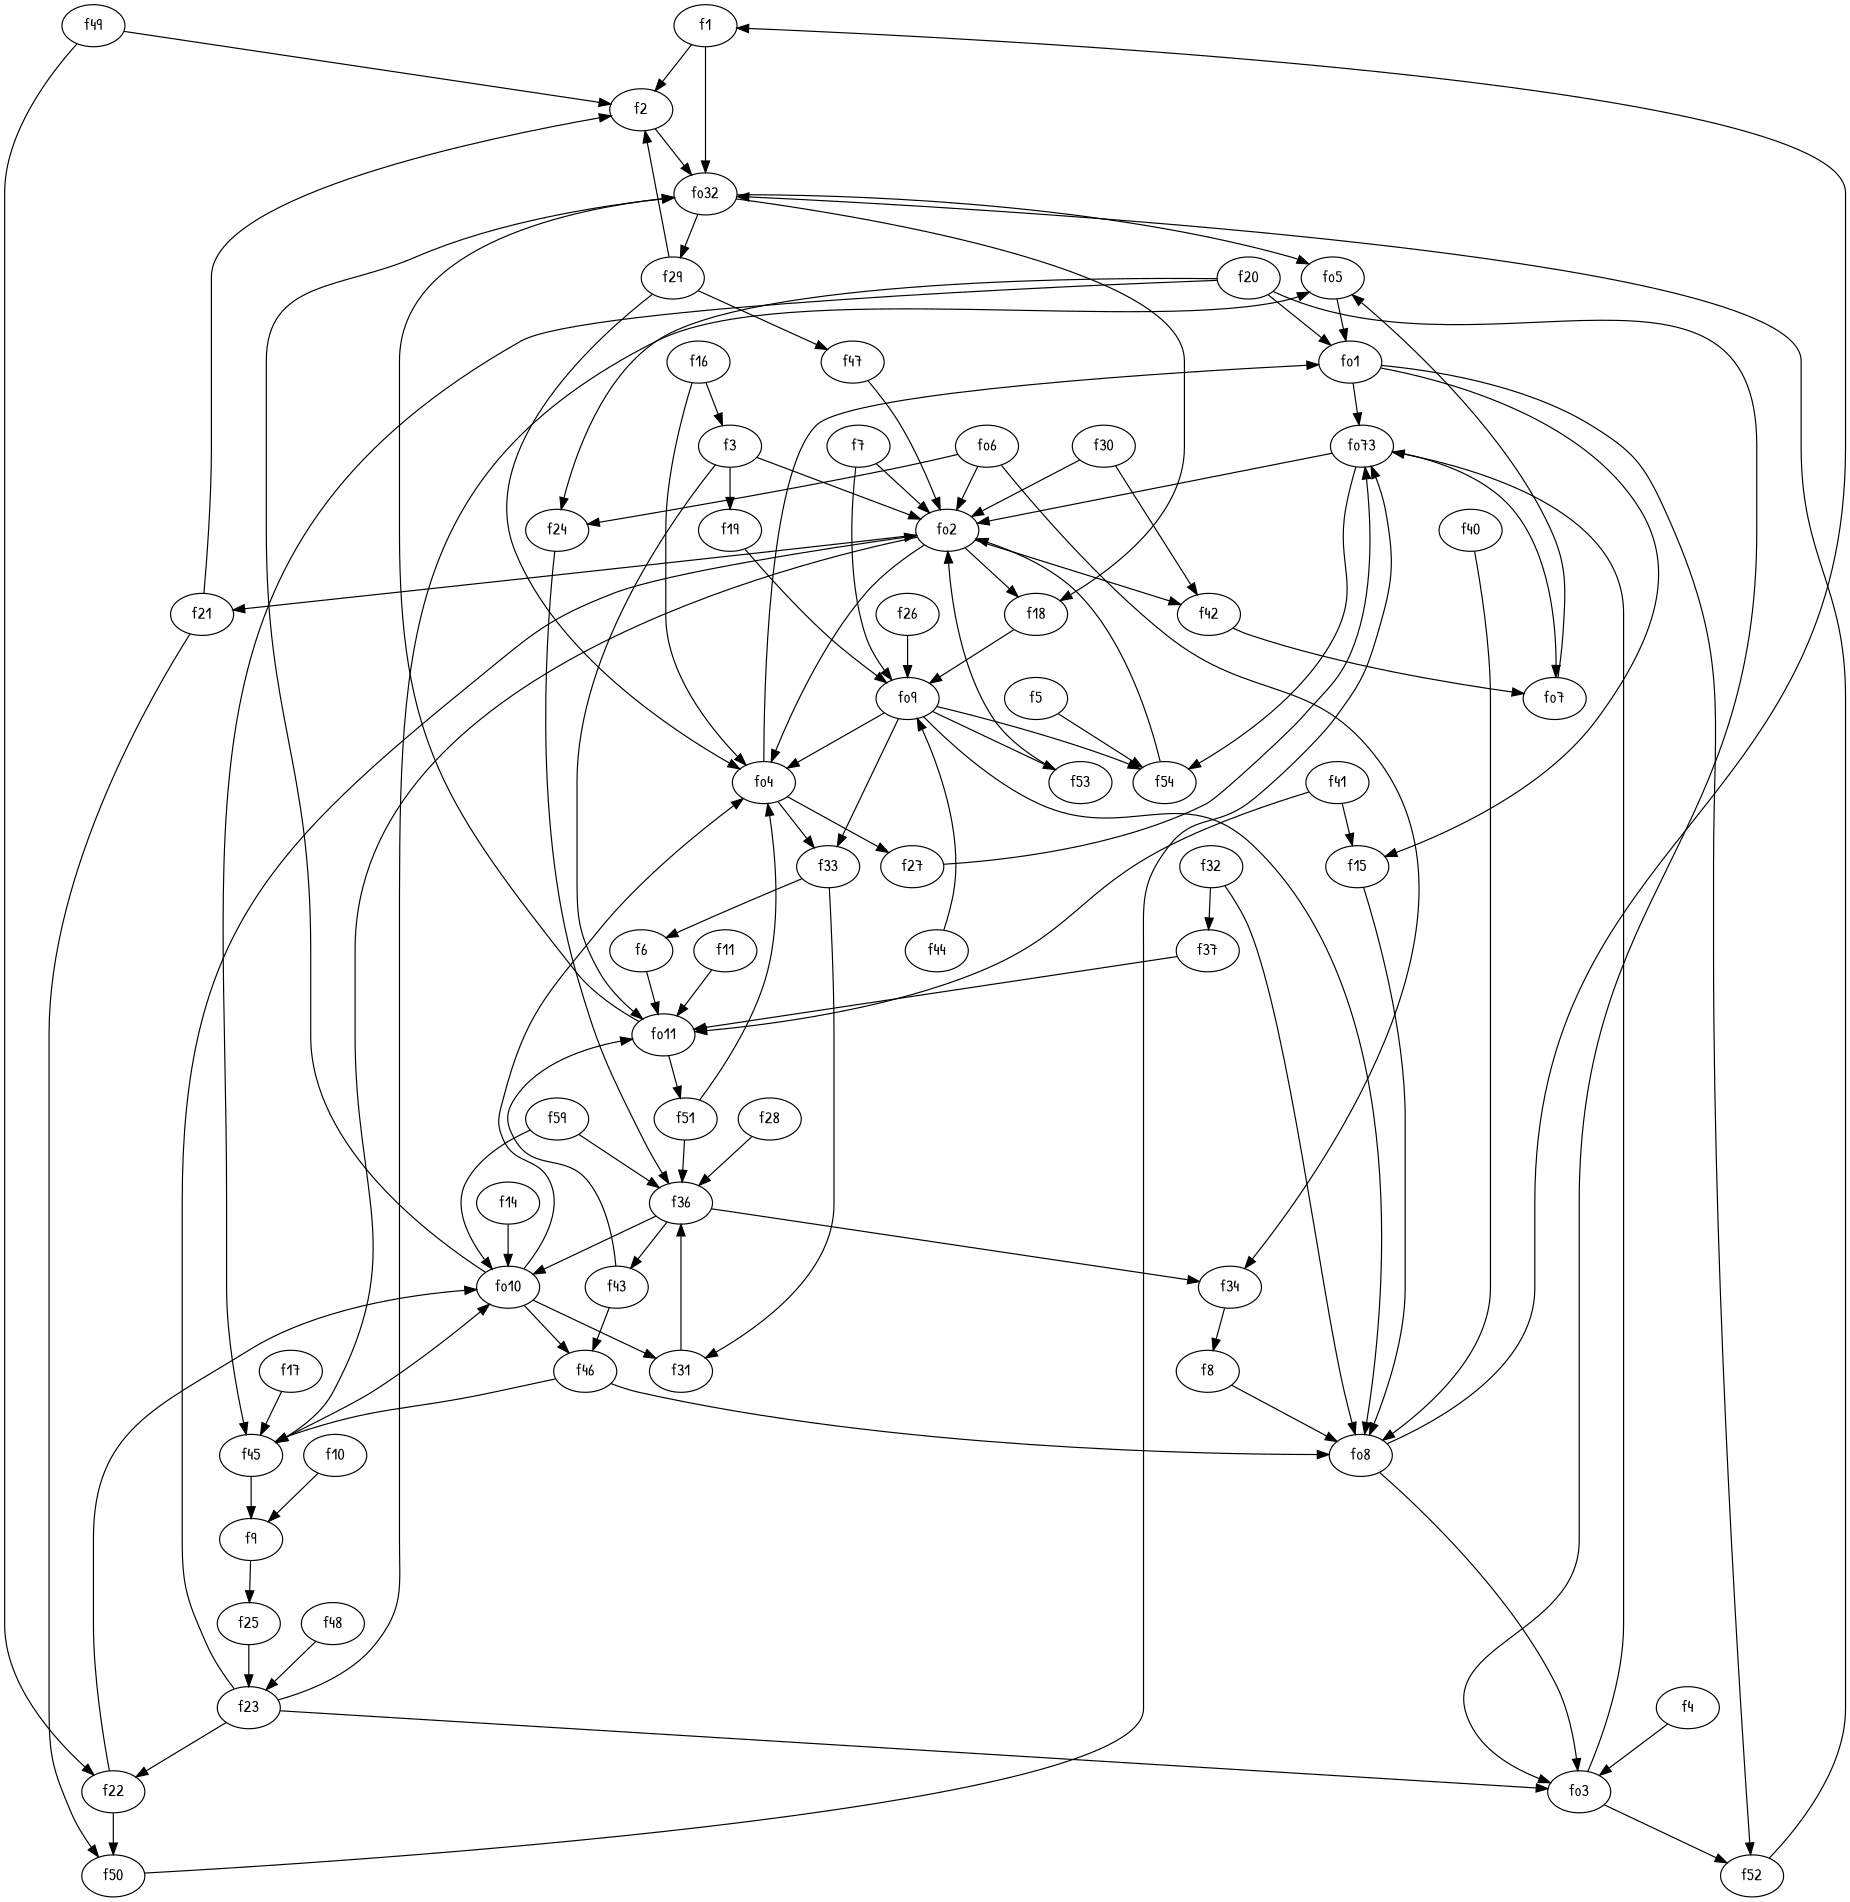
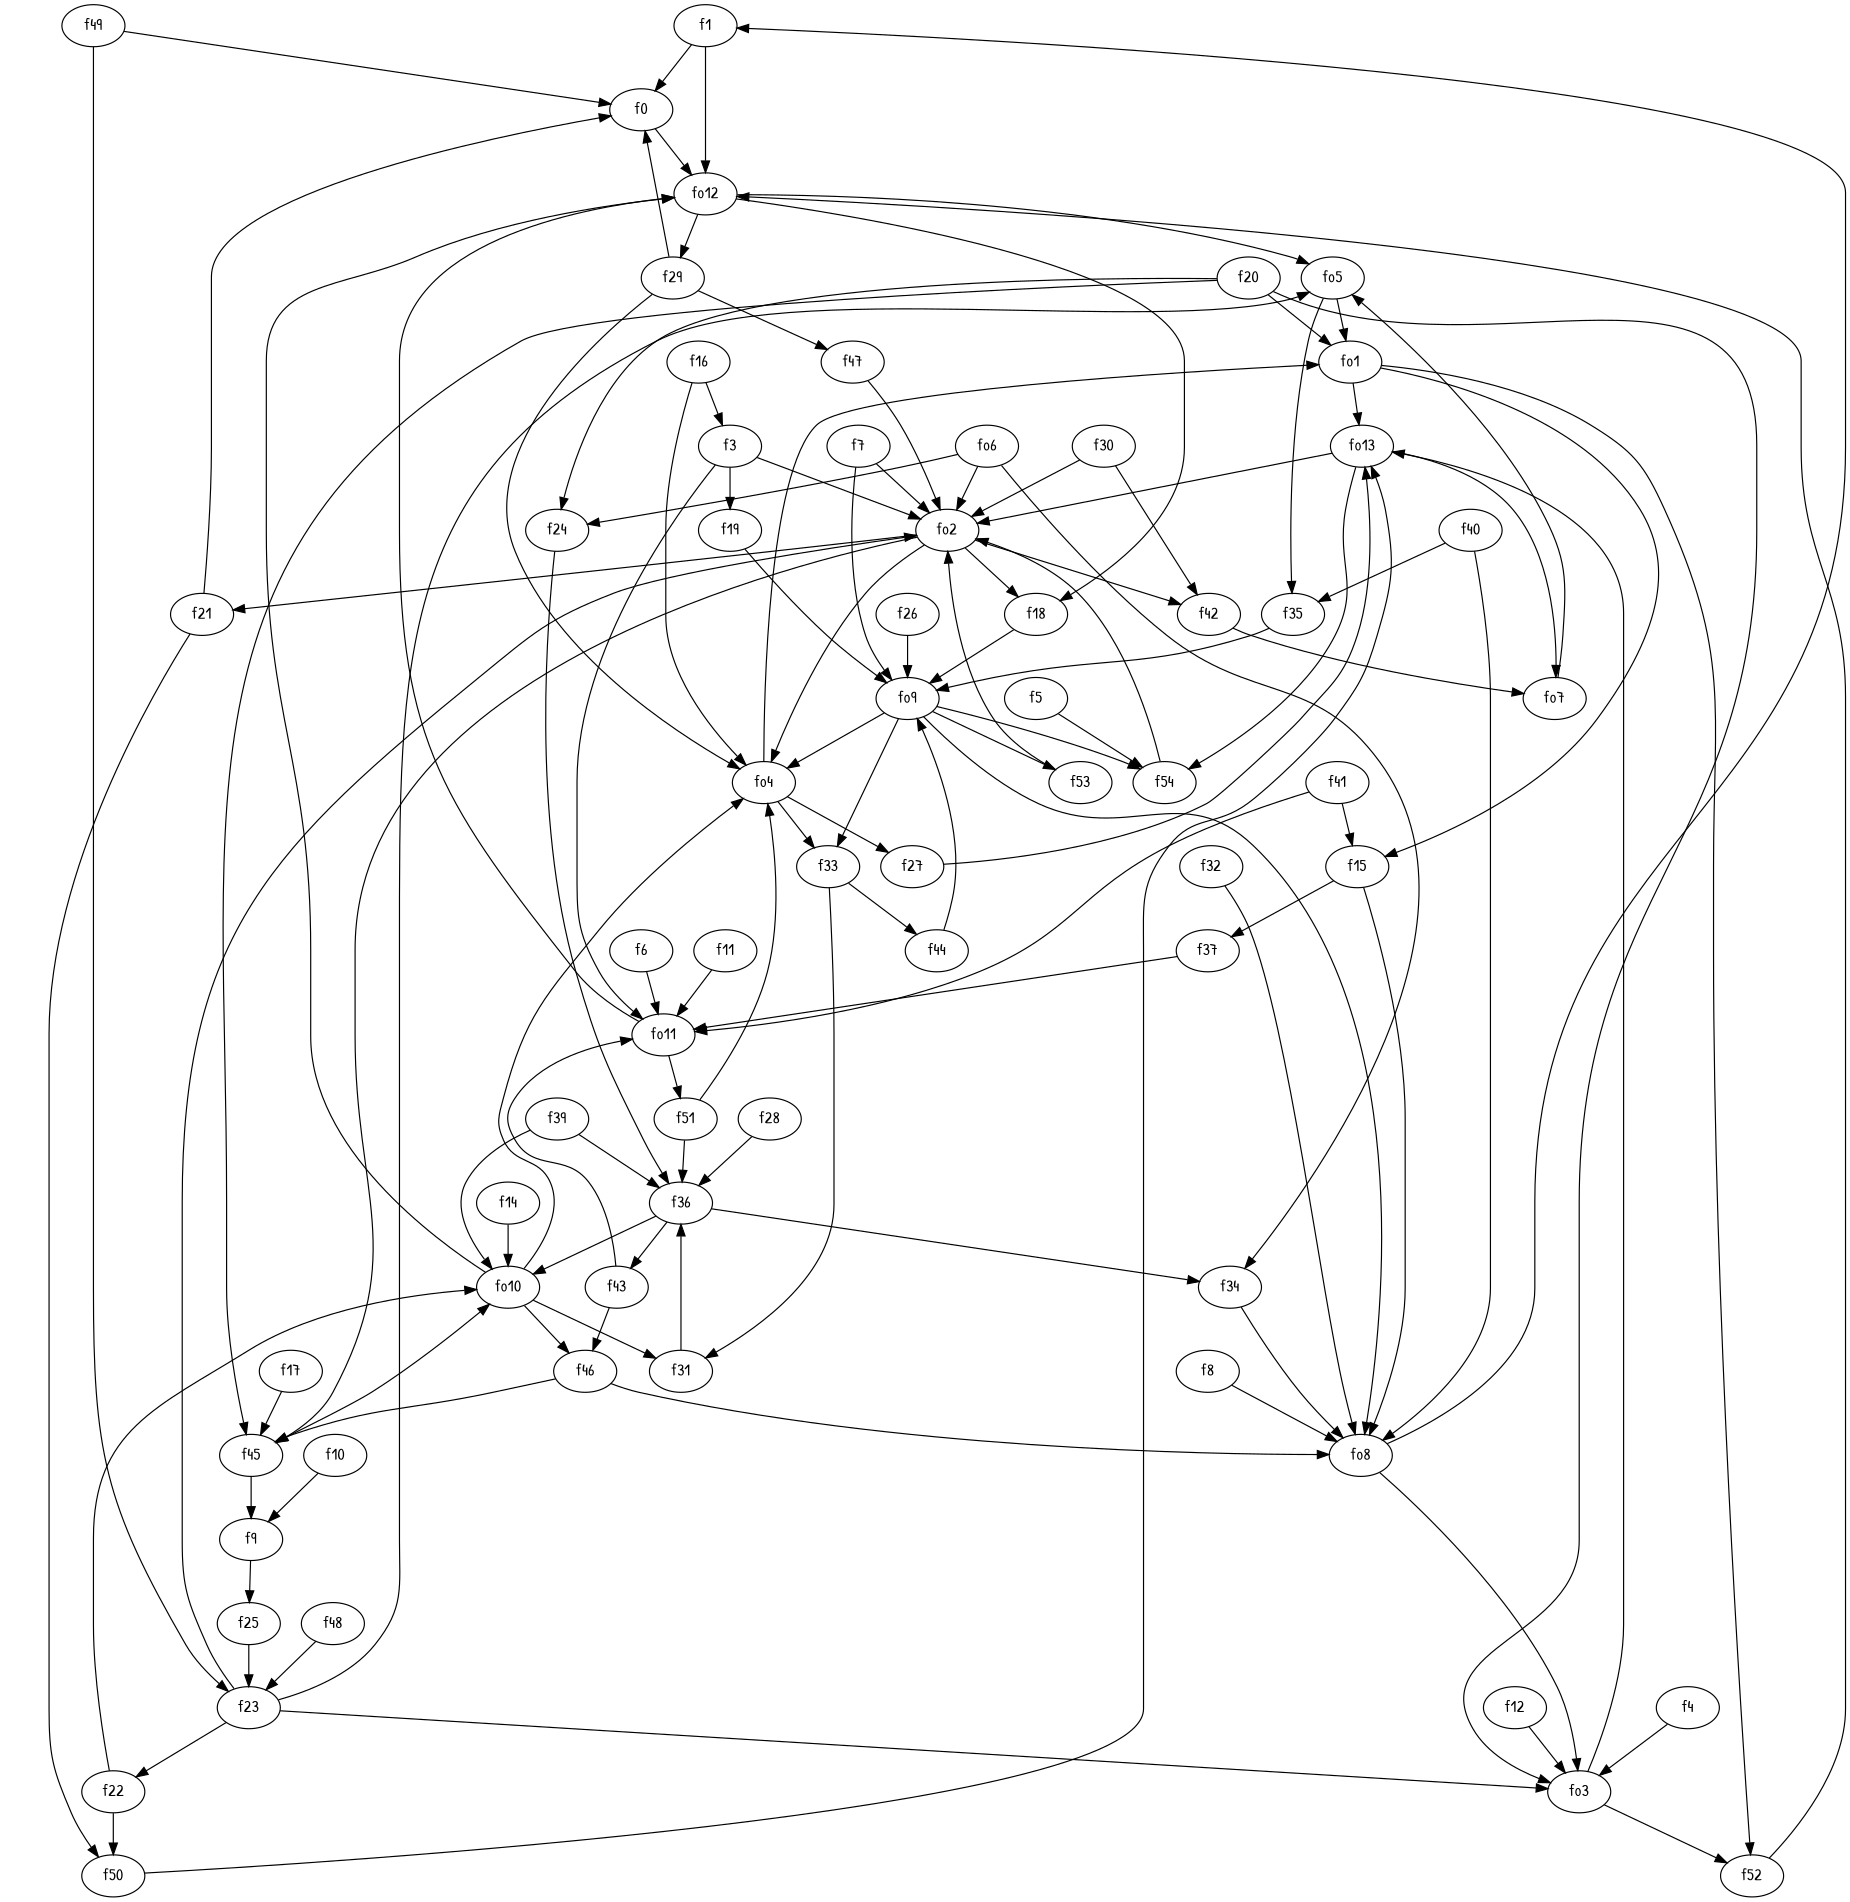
node "f2": label "f2" -> "f0"
node "fo32": label "fo32" -> "fo12"
node "fo73": label "fo73" -> "fo13"
node "f35": added
edge "f32" -> "f37": now "f15" -> "f37"
edge "f33" -> "f6": now "f33" -> "f44"
edge "f49" -> "f22": now "f49" -> "f23"
node "f59": label "f59" -> "f39"
edge "f34" -> "f8": now "f34" -> "fo8"
node "f12": added
